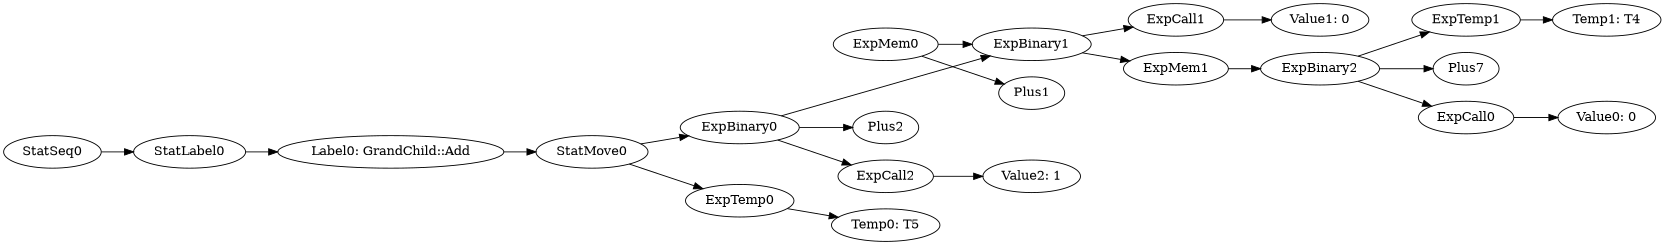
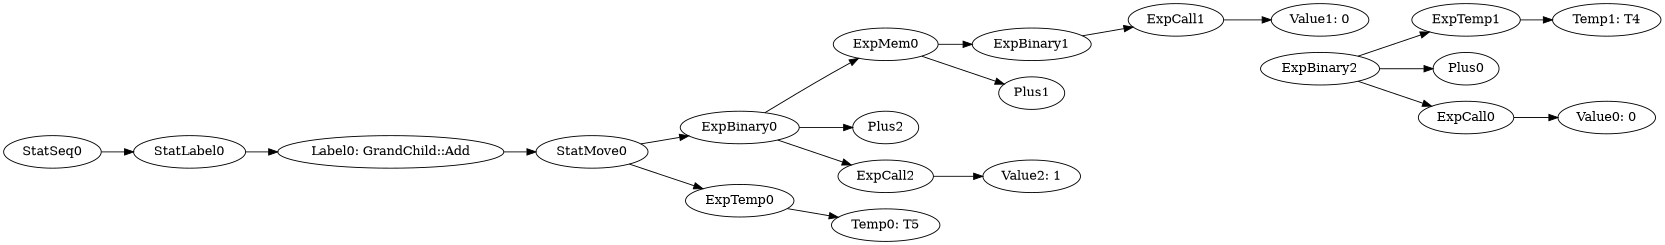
node "ExpMem1": removed
node "Plus7": label "Plus7" -> "Plus0"
edge "ExpBinary0" -> "ExpBinary1": now "ExpBinary0" -> "ExpMem0"
